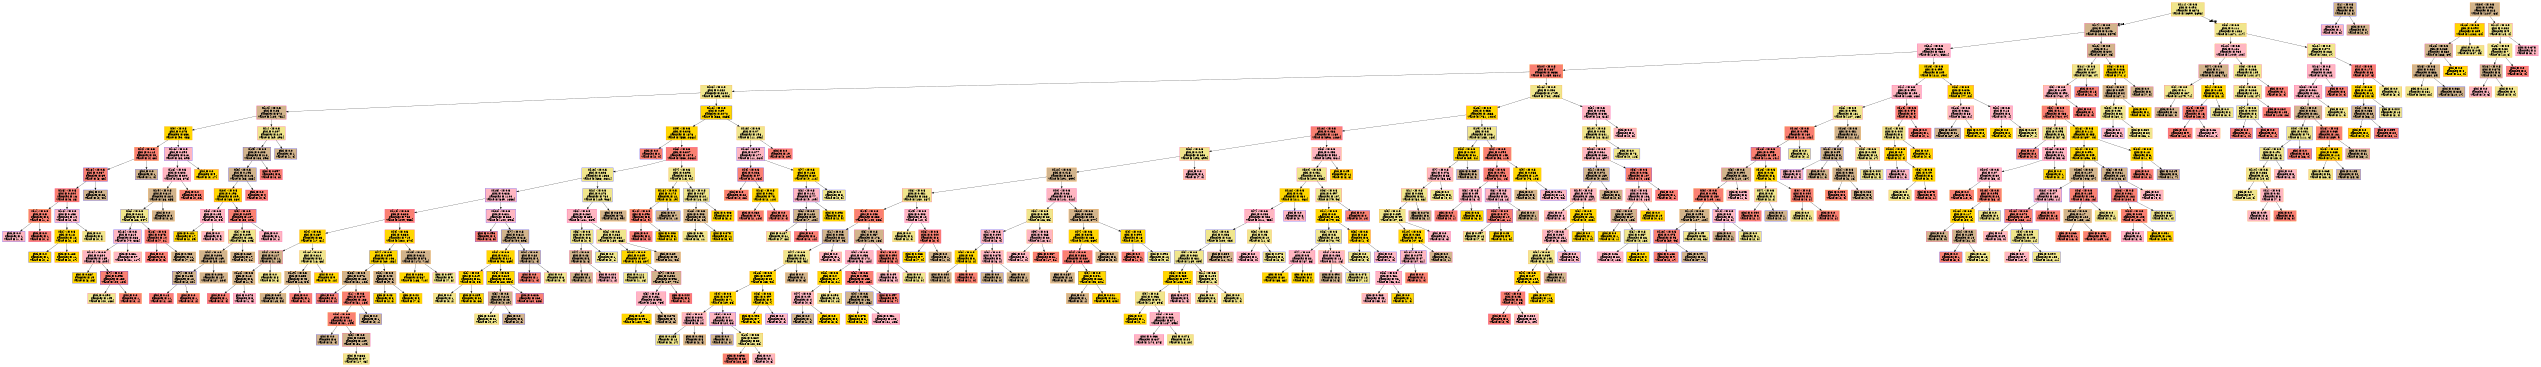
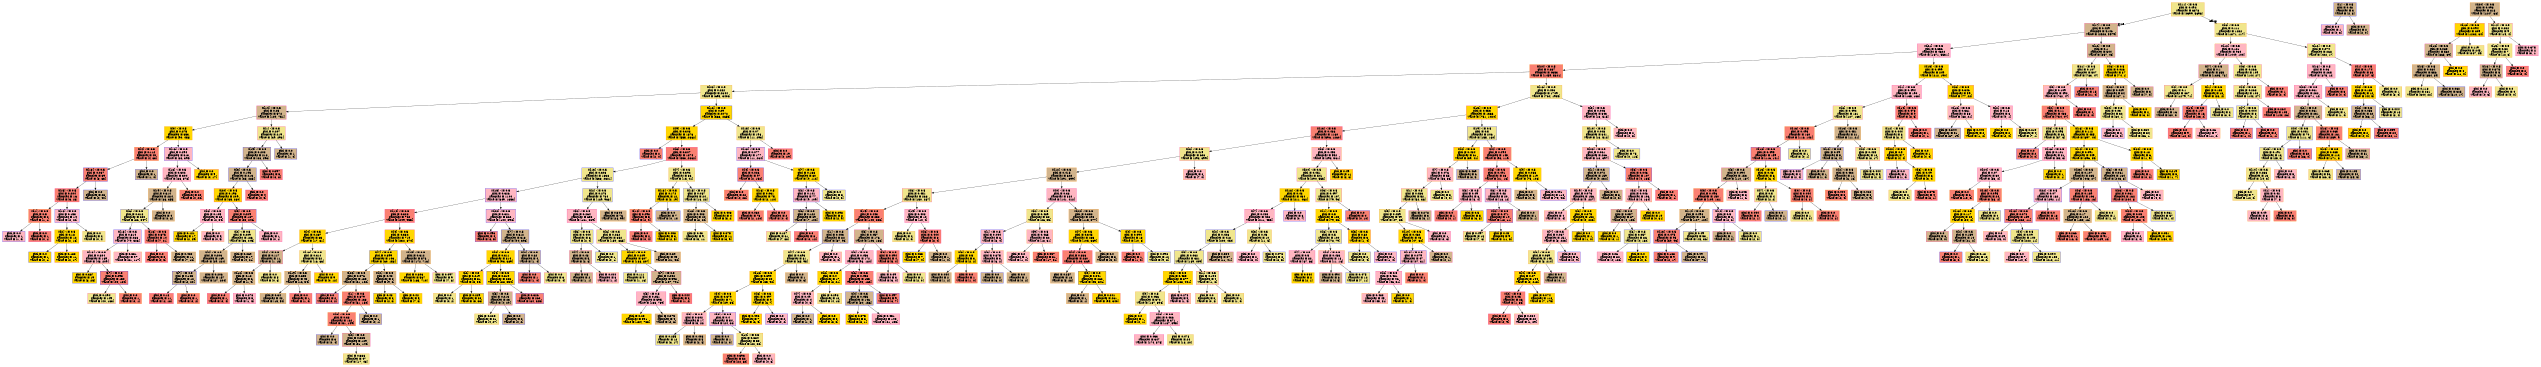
node "X[2] <= 0.5 gini = 0.484 samples = 61 value = [59, 41]": color blue -> deeppink
node "gini = 0.219 samples = 5 value = [1, 7]": fillcolor tan -> gold
node "X[2] <= 0.5 gini = 0.209 samples = 186 value = [33, 245]": color deeppink -> blue
node "gini = 0.5 samples = 80 value = [65, 62]": removed
